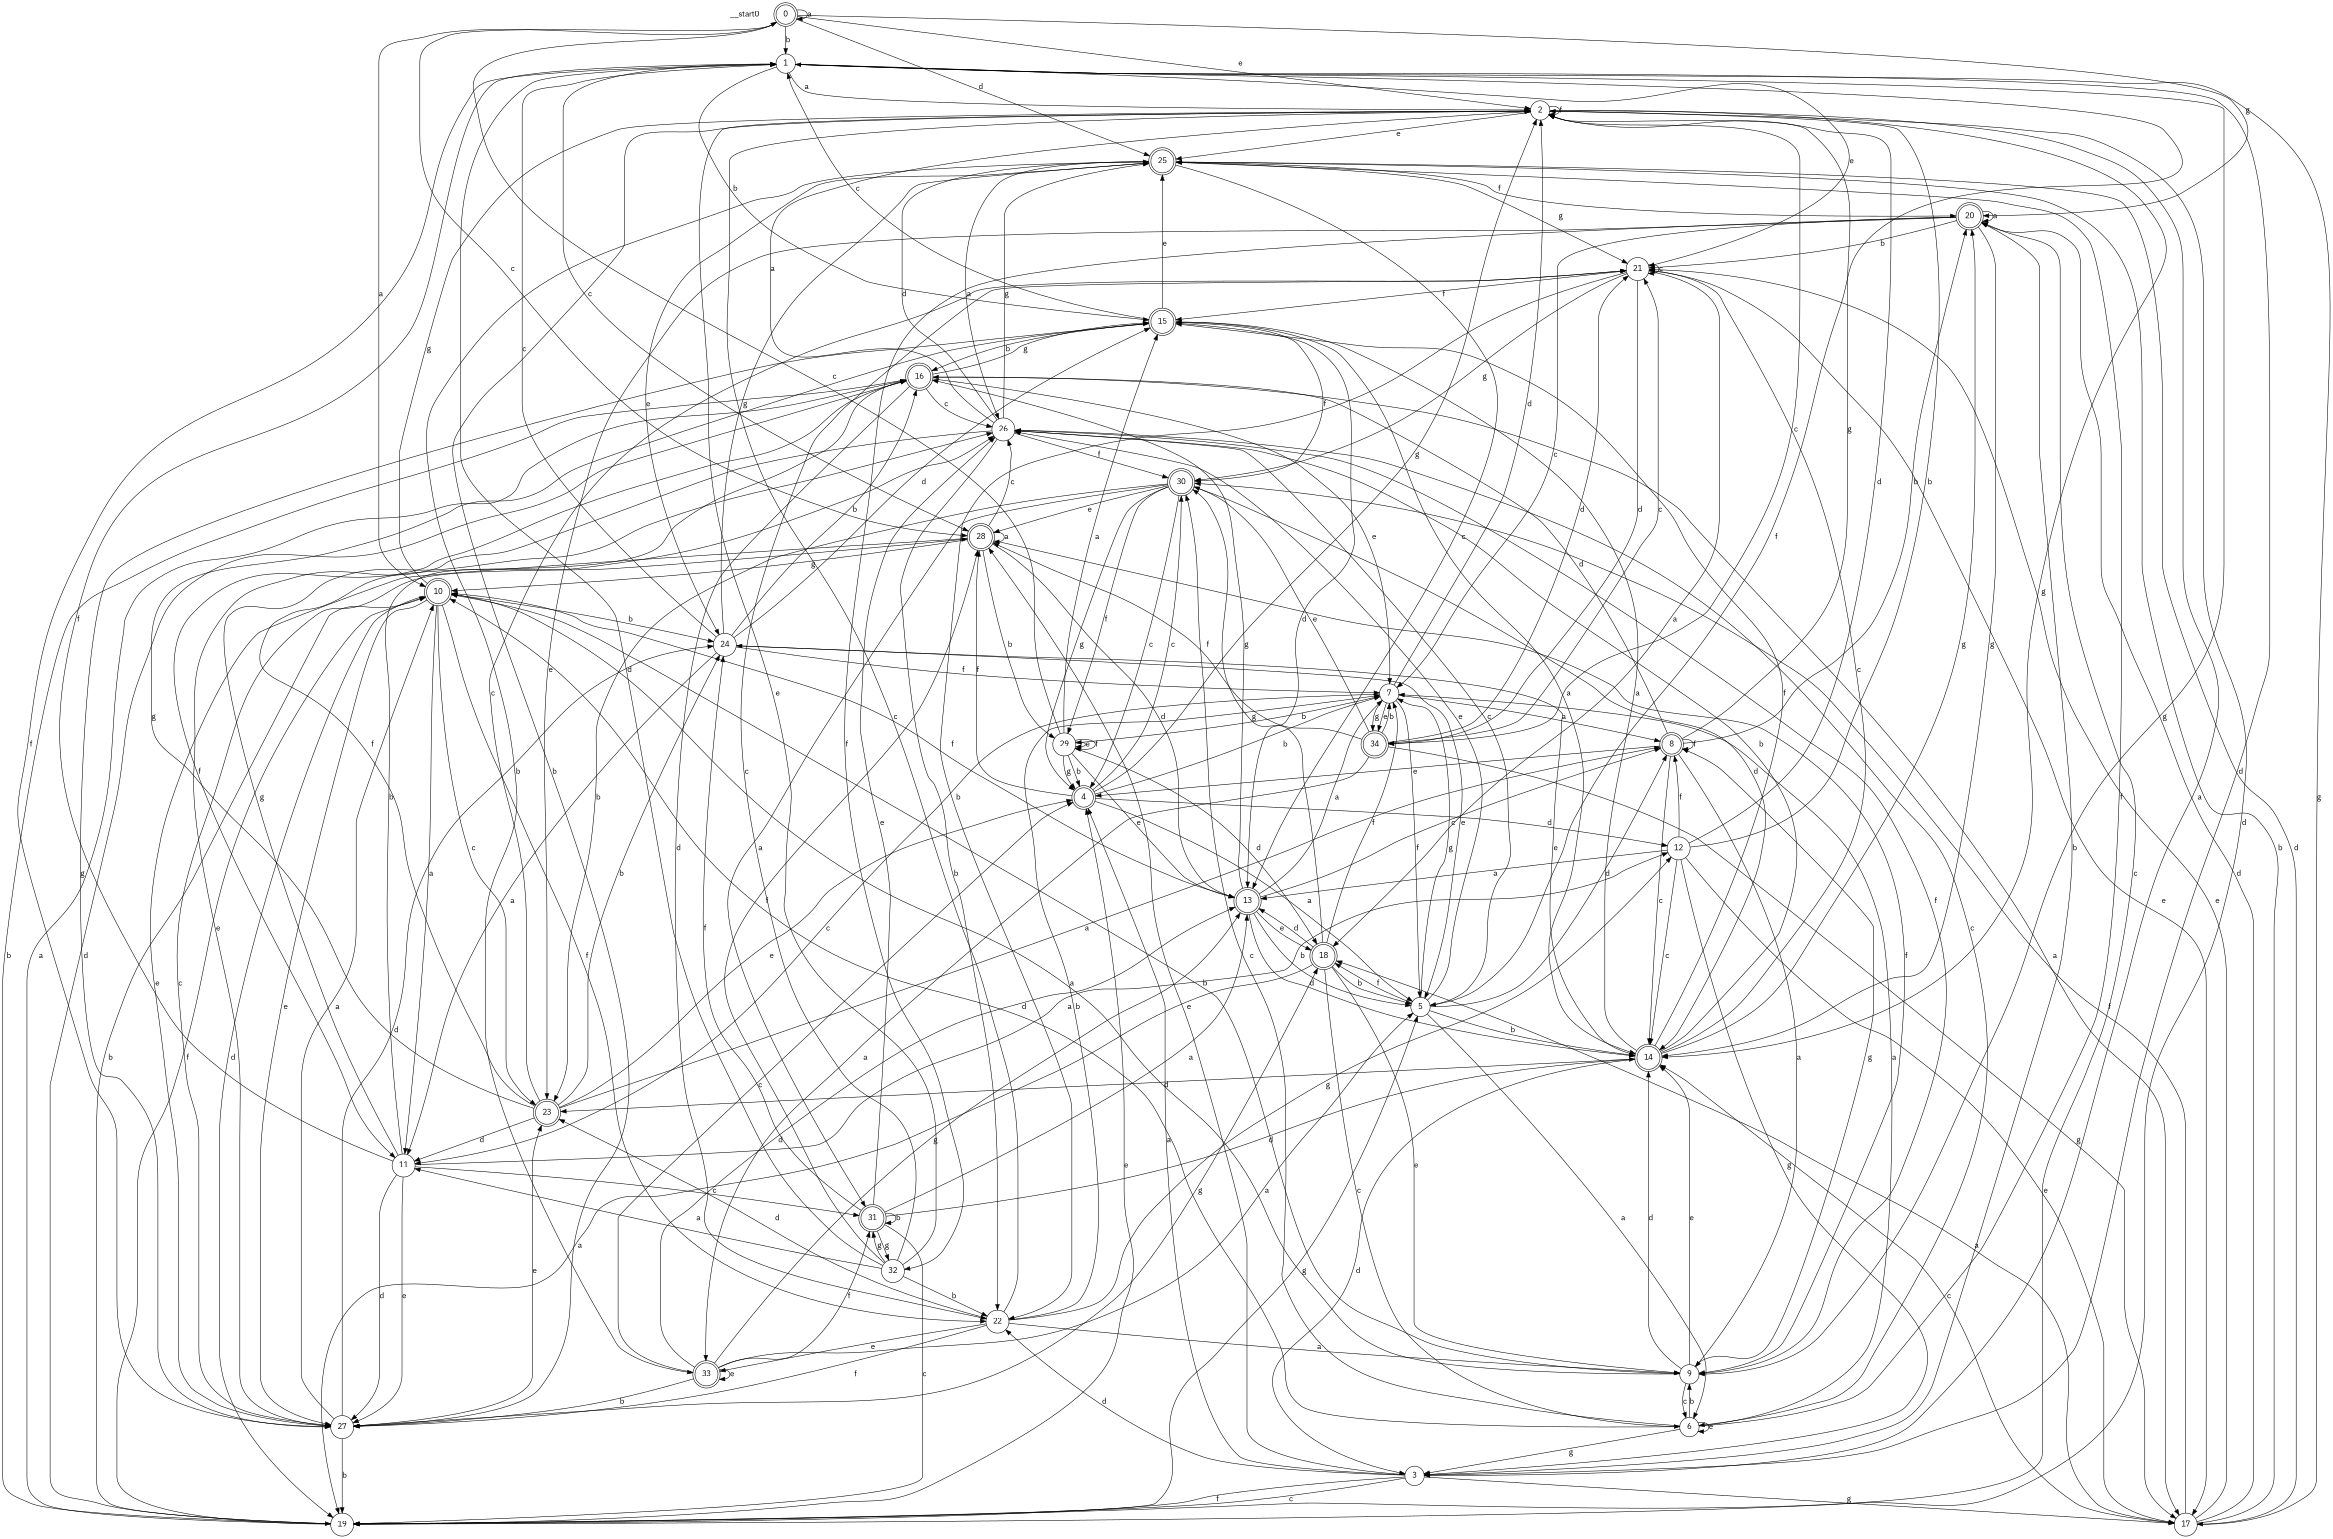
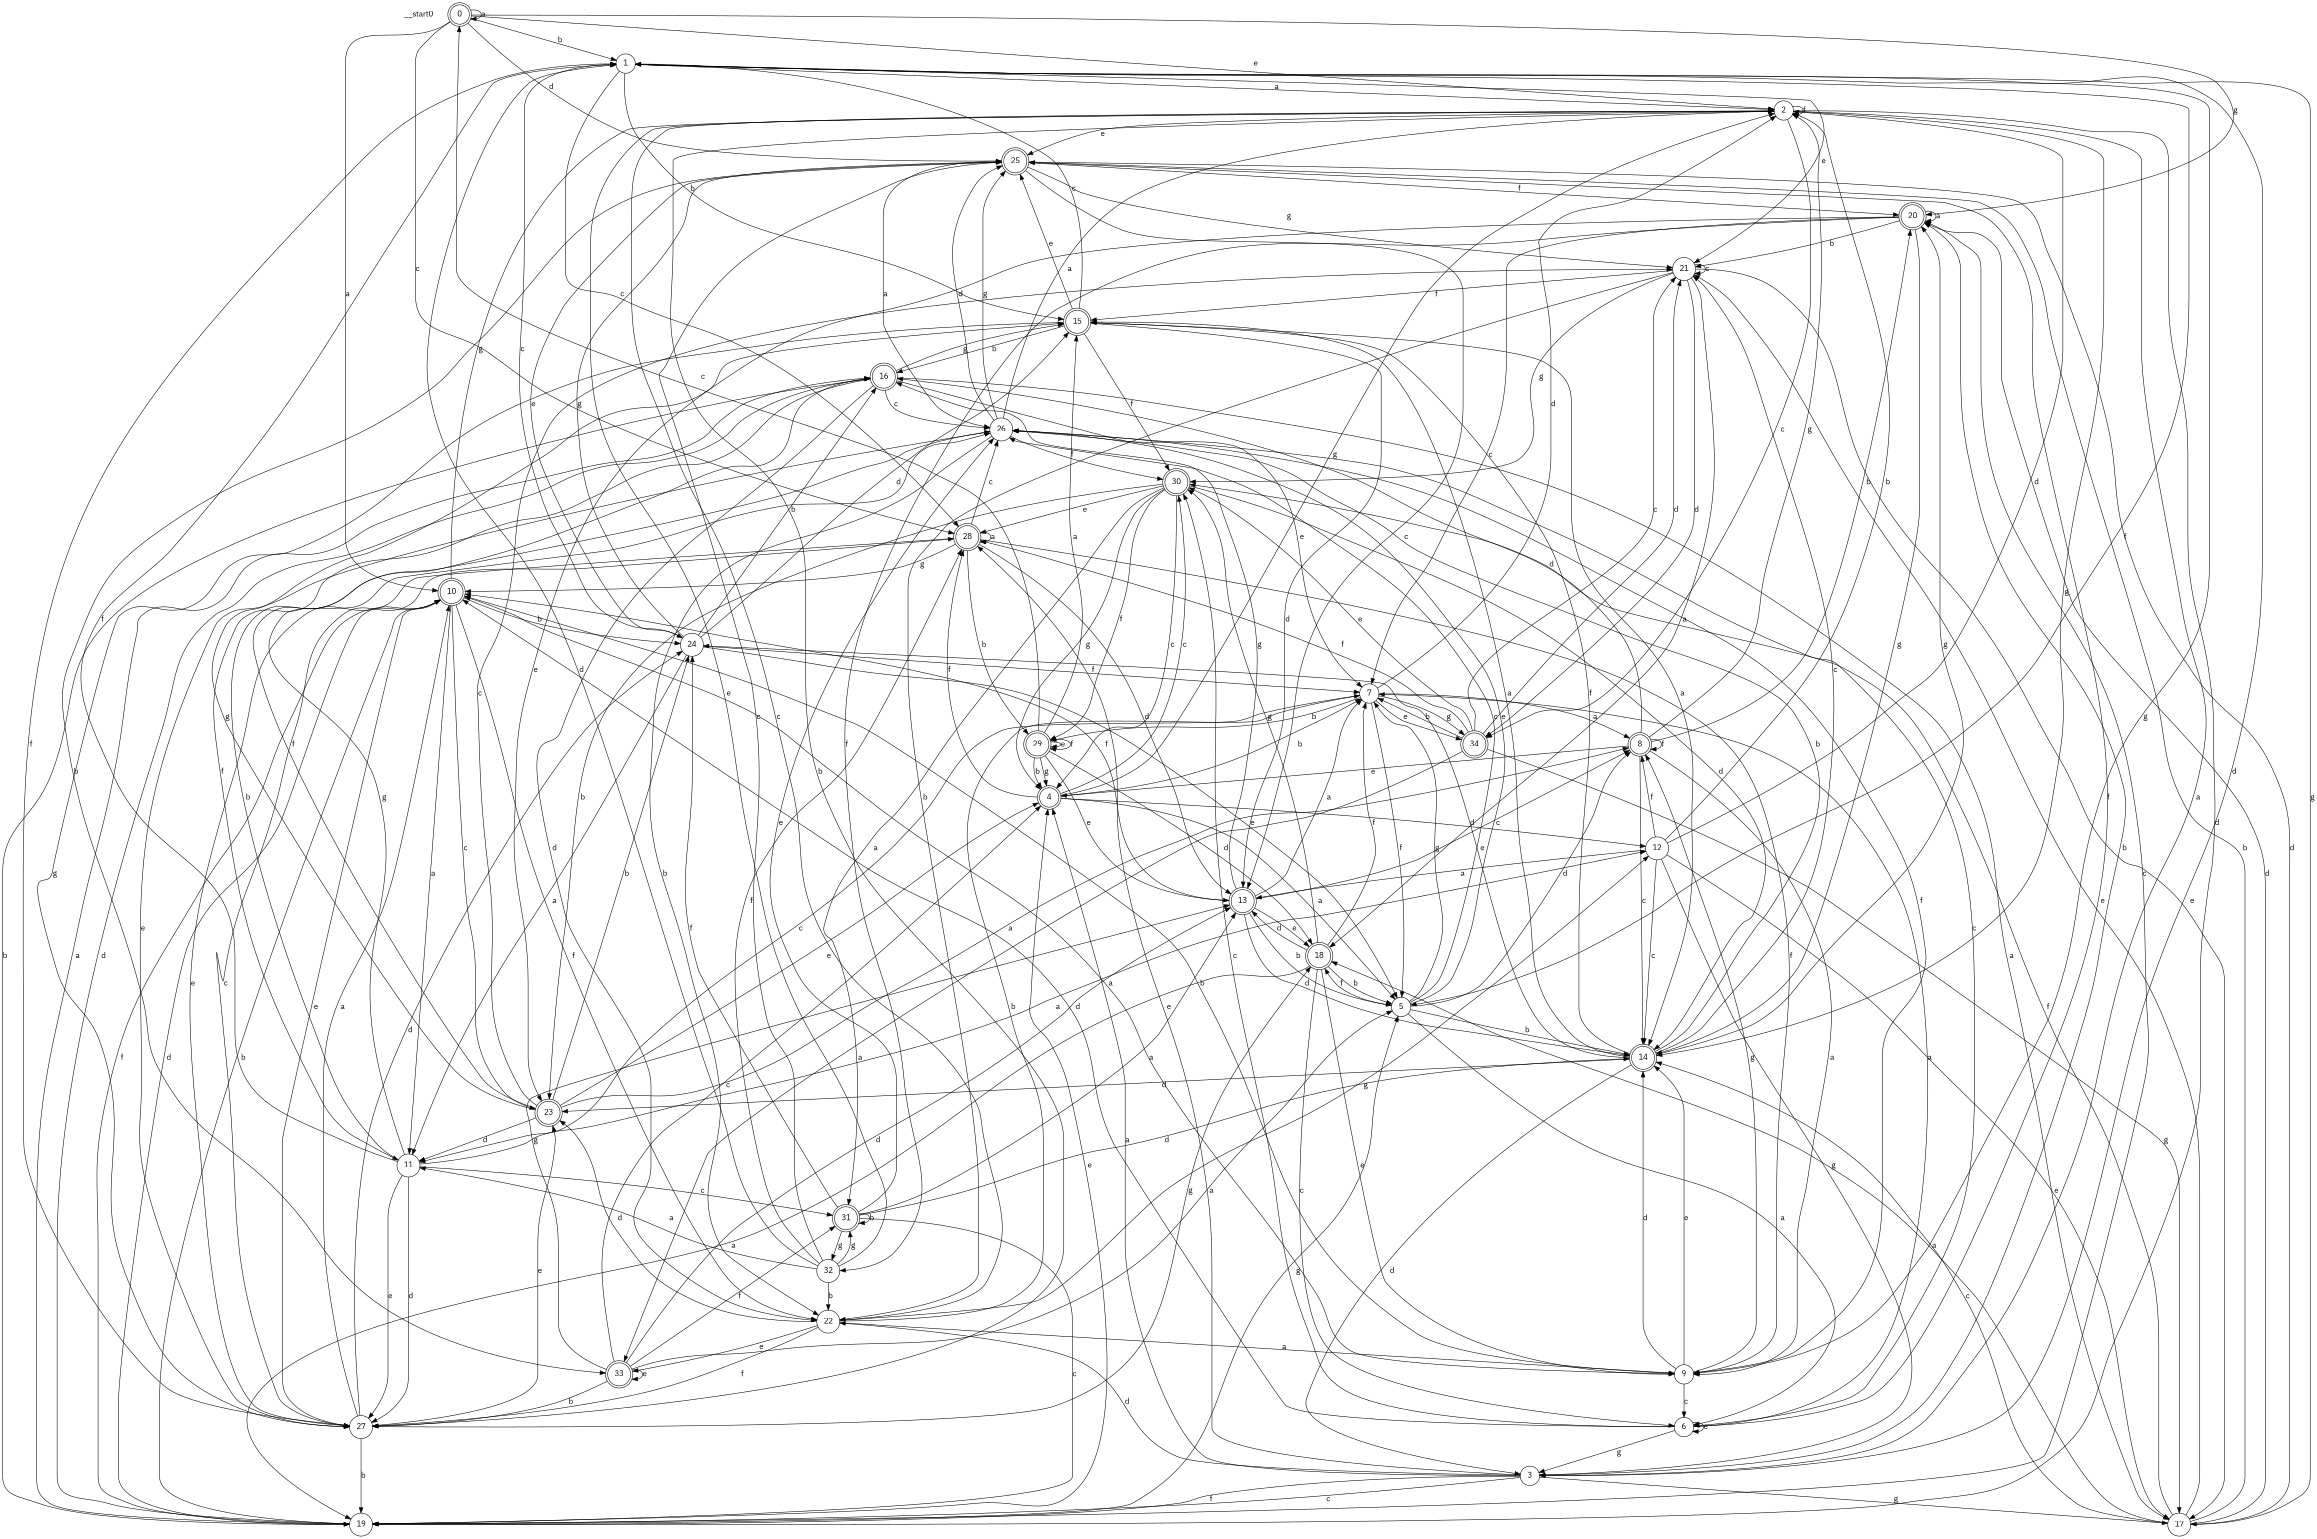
edge "32" -> "21": now "32" -> "25"
node "29": shape circle -> doublecircle
edge "6" -> "9": removed, label "b"
